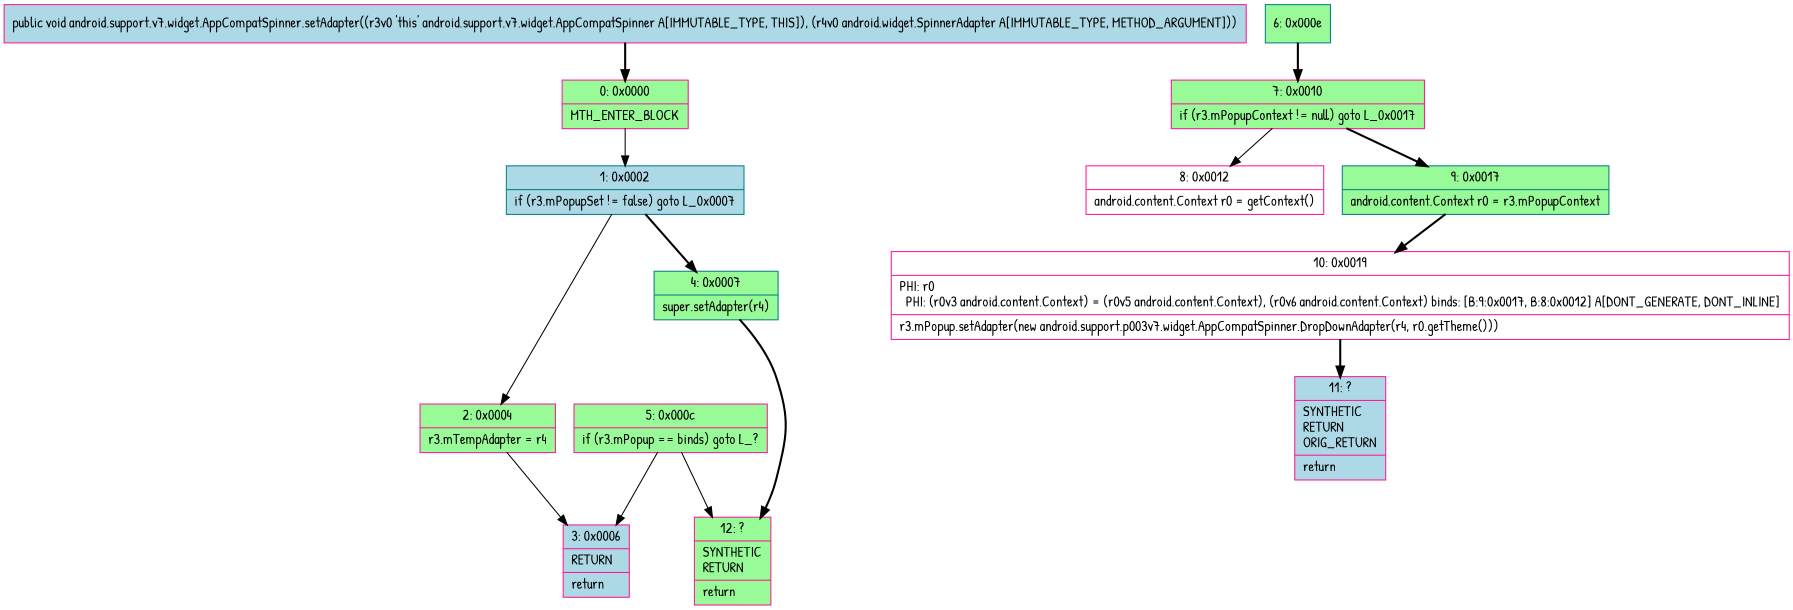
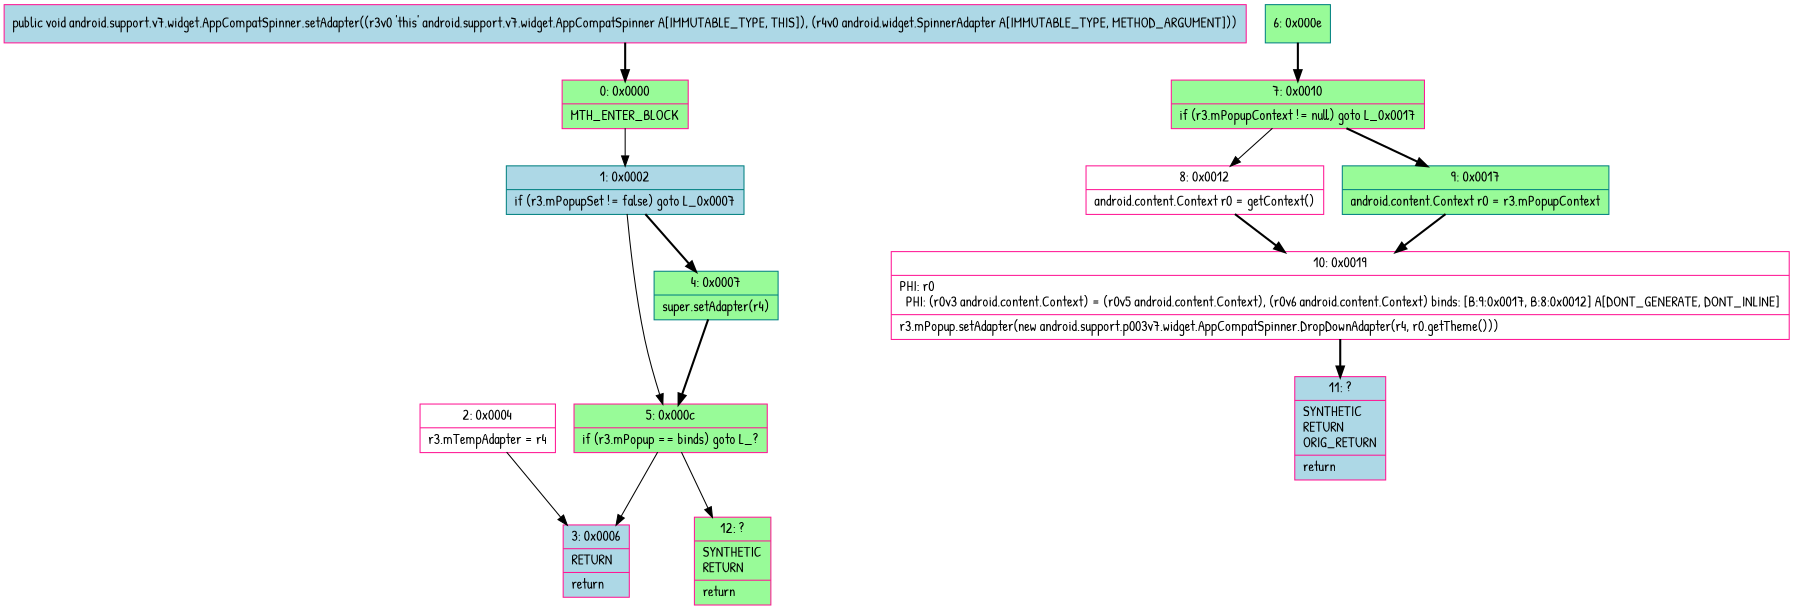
edge "8: 0x0012" -> "10: 0x0019": added
edge "1: 0x0002" -> "2: 0x0004": now "1: 0x0002" -> "5: 0x000c"
edge "4: 0x0007" -> "12: ?": now "4: 0x0007" -> "5: 0x000c"
node "2: 0x0004": fillcolor palegreen -> white
